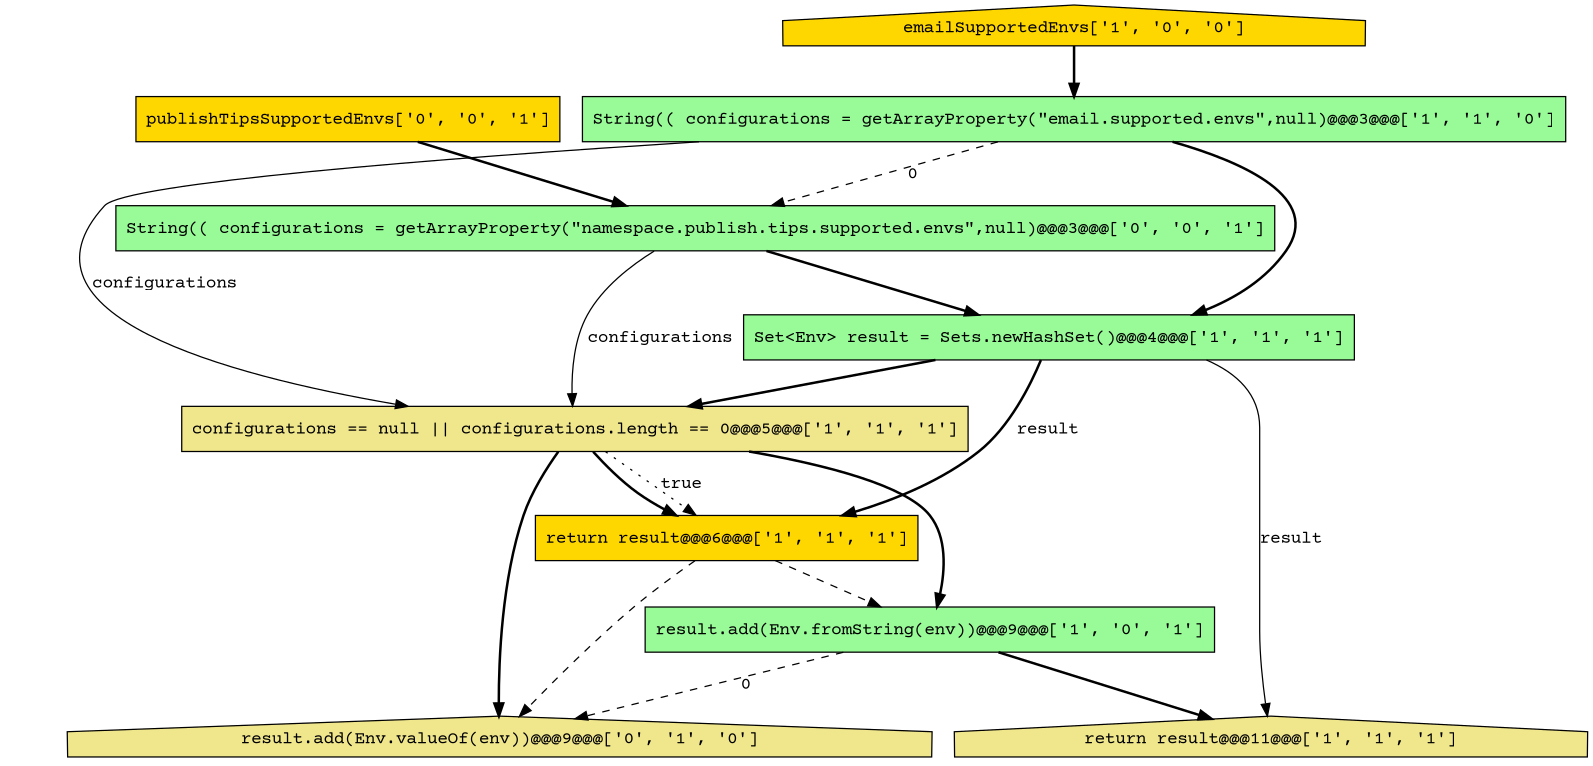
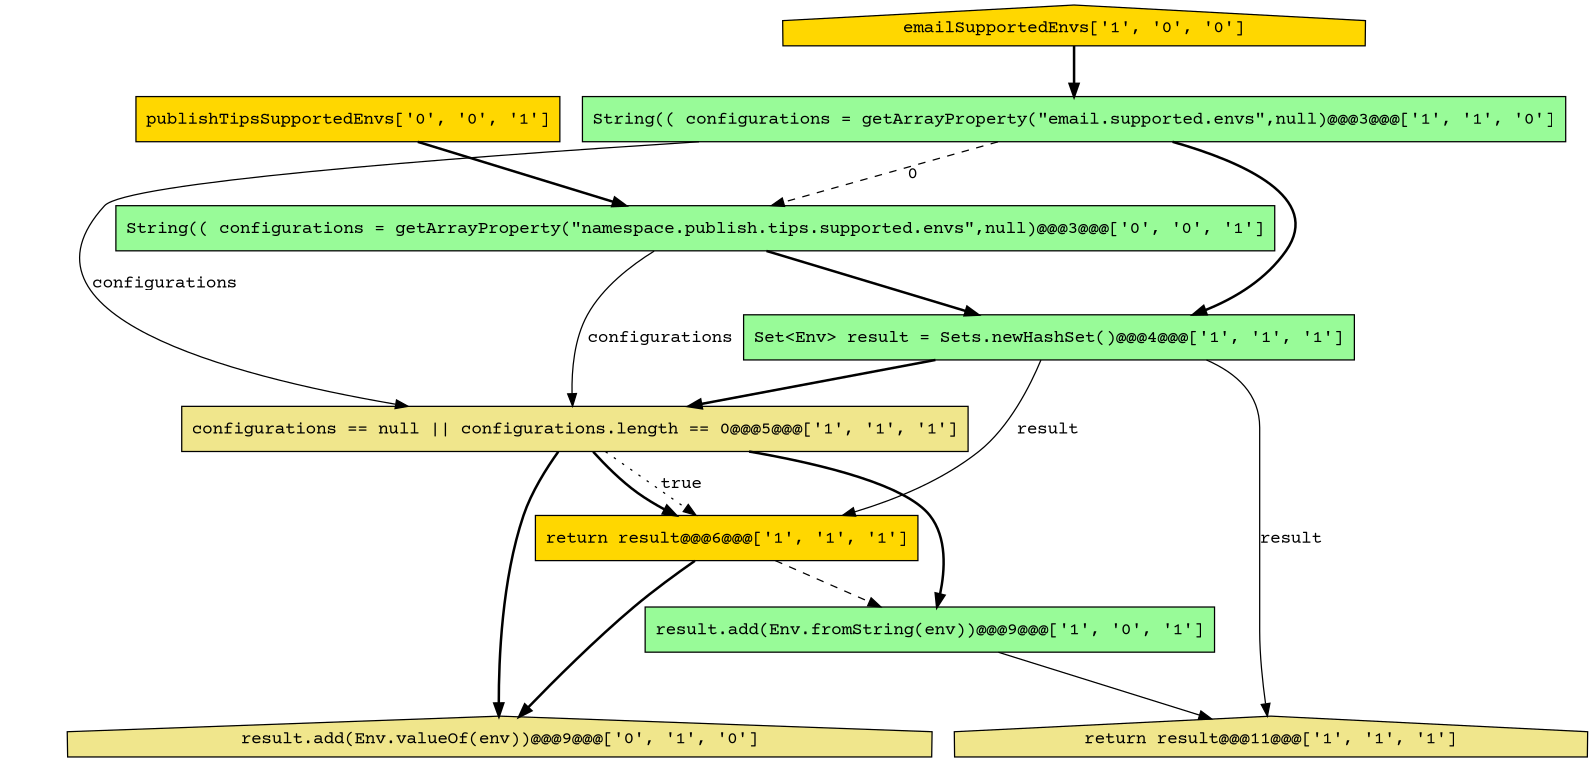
edge "Set<Env> result = Sets.newHashSet()@@@4@@@['1', '1', '1']" -> "return result@@@6@@@['1', '1', '1']": style bold -> solid
edge "return result@@@6@@@['1', '1', '1']" -> "result.add(Env.valueOf(env))@@@9@@@['0', '1', '0']": style dashed -> bold
edge "result.add(Env.fromString(env))@@@9@@@['1', '0', '1']" -> "result.add(Env.valueOf(env))@@@9@@@['0', '1', '0']": removed, label "0"
edge "result.add(Env.fromString(env))@@@9@@@['1', '0', '1']" -> "return result@@@11@@@['1', '1', '1']": style bold -> solid
